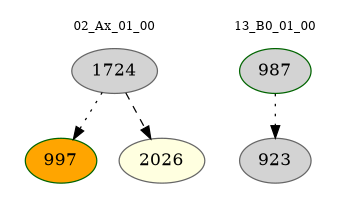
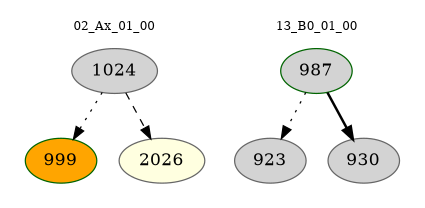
node "1724": label "1724" -> "1024"
node "997": label "997" -> "999"
node "930": added
